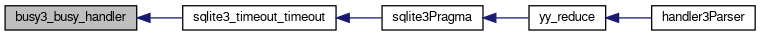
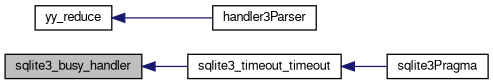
node "busy3_busy_handler": label "busy3_busy_handler" -> "sqlite3_busy_handler"
edge "yy_reduce" -> "sqlite3Pragma": removed
